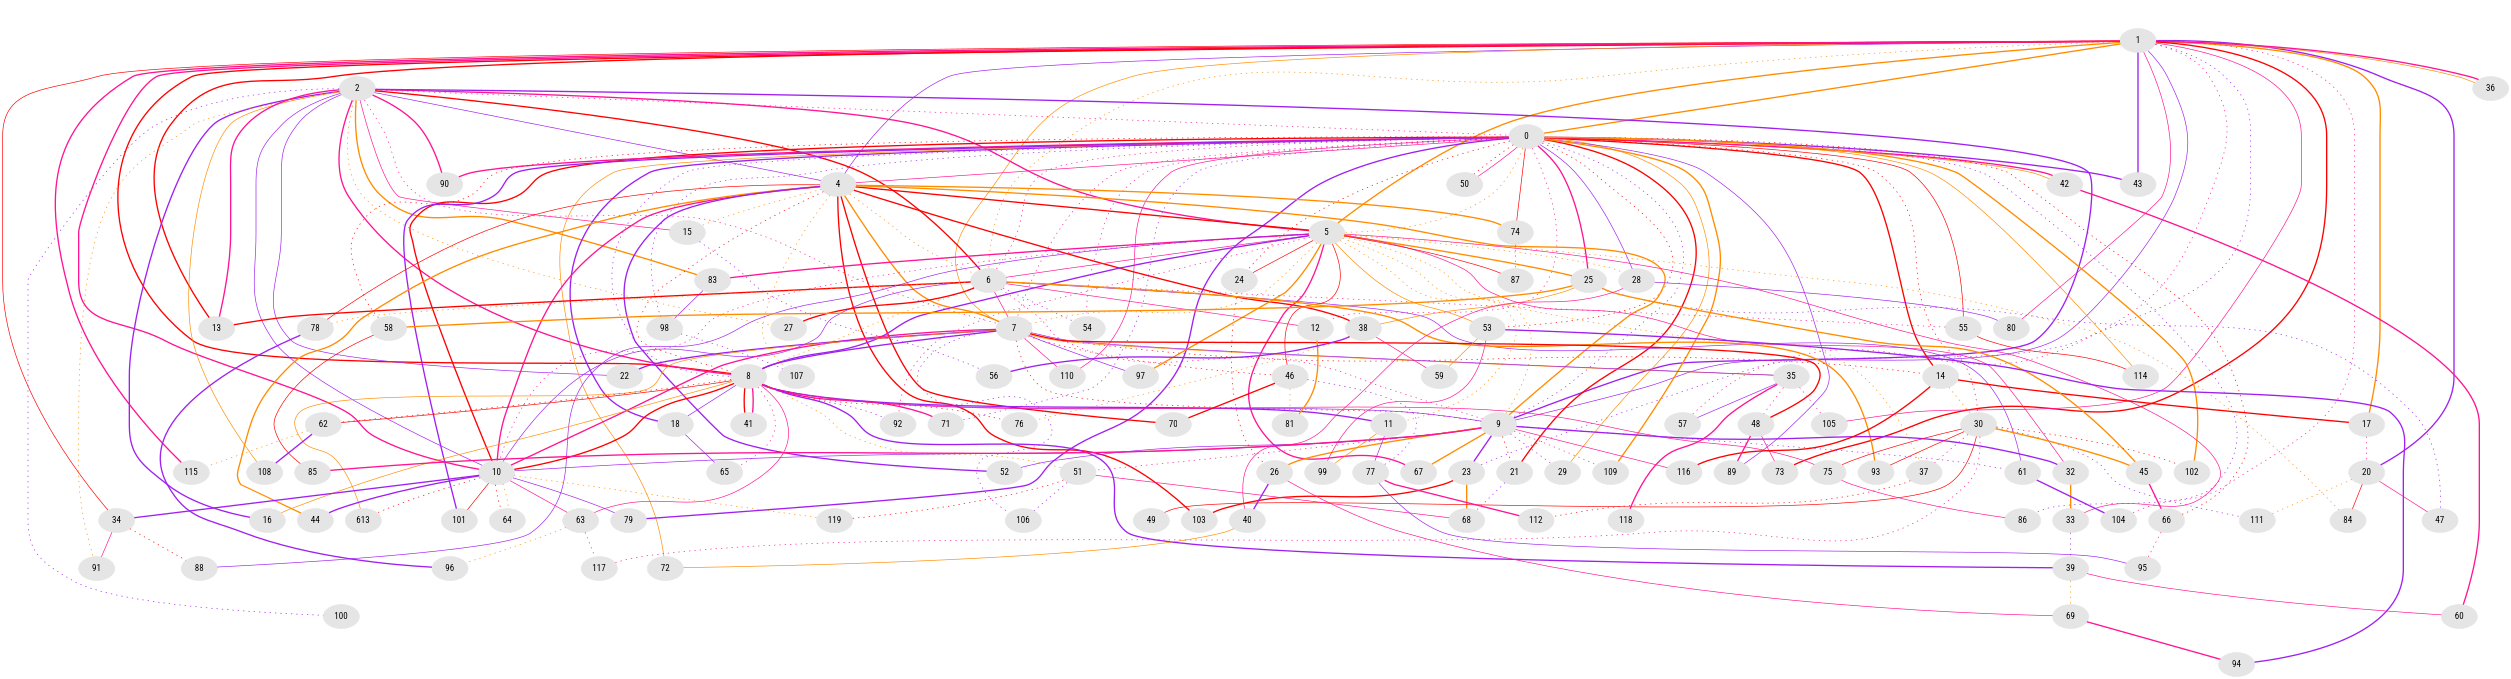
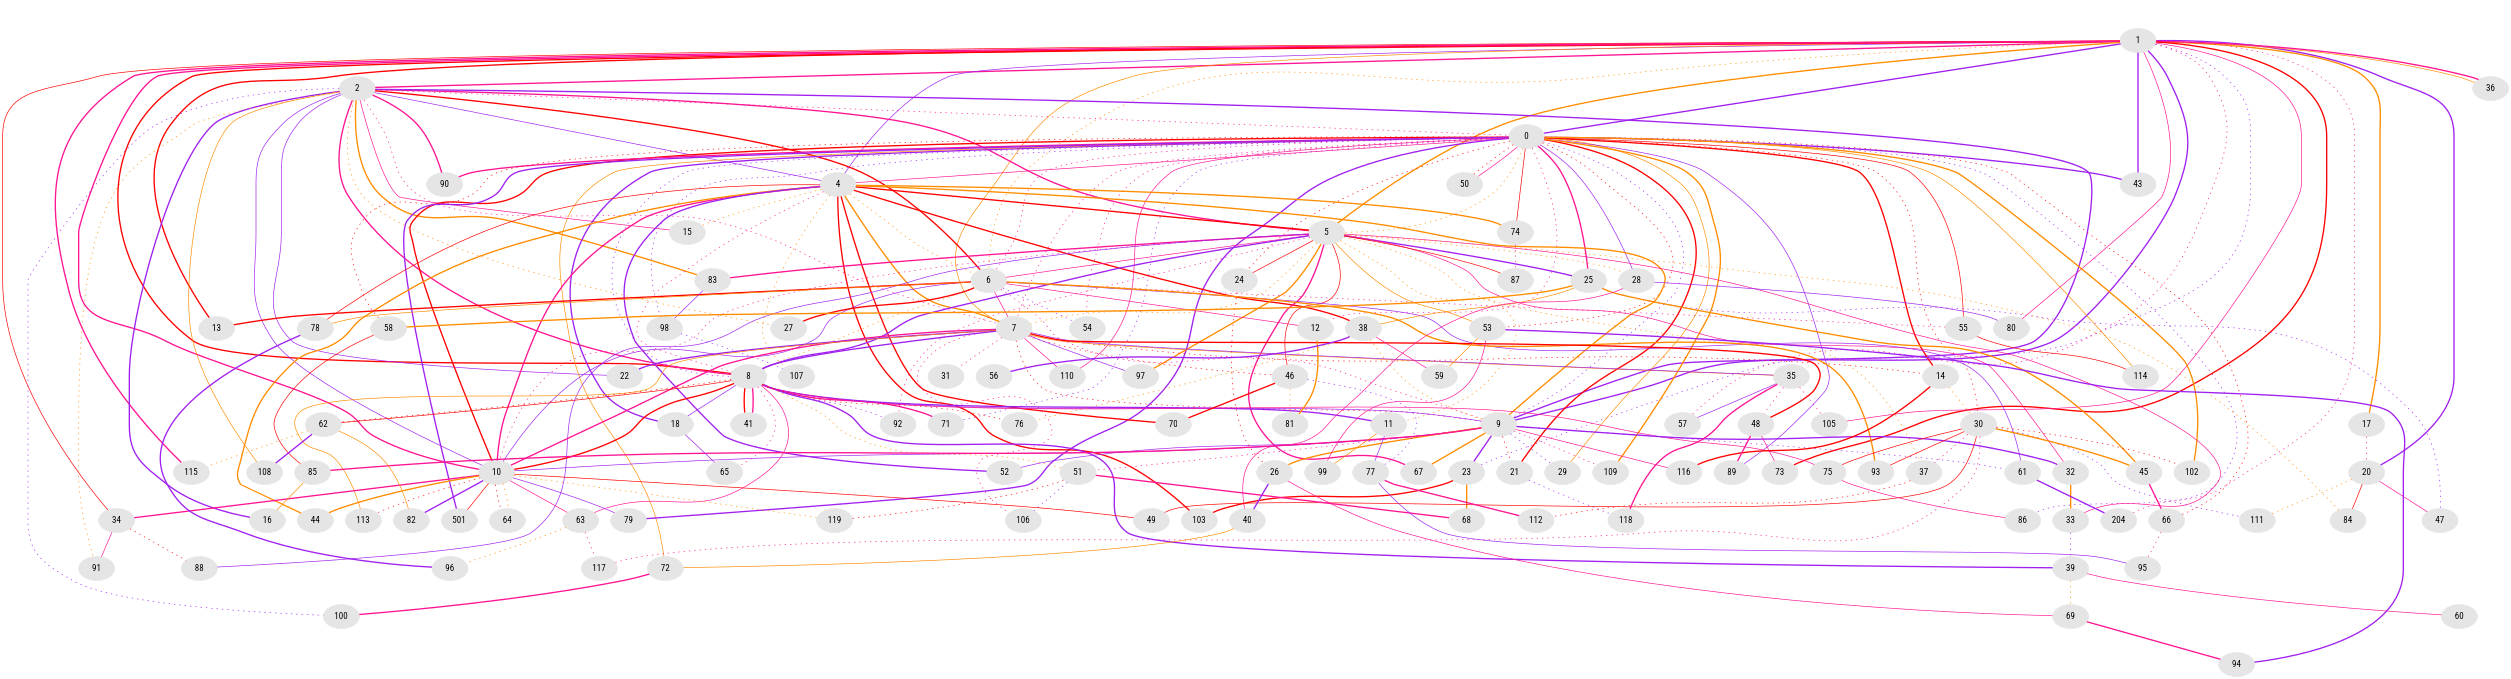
edge "1" -- "0": color darkorange -> purple
edge "2" -- "13": now "2" -- "1"
node "42": removed
edge "5" -- "25": color darkorange -> purple
edge "4" -- "8": color red -> deeppink
edge "5" -- "9": now "38" -- "9"
edge "6" -- "78": style dotted -> solid
edge "15" -- "56": removed
edge "1" -- "9": style solid -> bold
node "31": added
edge "7" -- "106": color purple -> deeppink
edge "14" -- "17": removed
edge "8" -- "16": now "85" -- "16"
edge "10" -- "44": color purple -> darkorange
edge "10" -- "49": added
edge "51" -- "68": style solid -> bold
edge "21" -- "68": now "21" -- "118"
edge "10" -- "34": color purple -> deeppink
node "613": label "613" -> "113"
node "82": added
node "101": label "101" -> "501"
node "104": label "104" -> "204"
edge "72" -- "100": added
